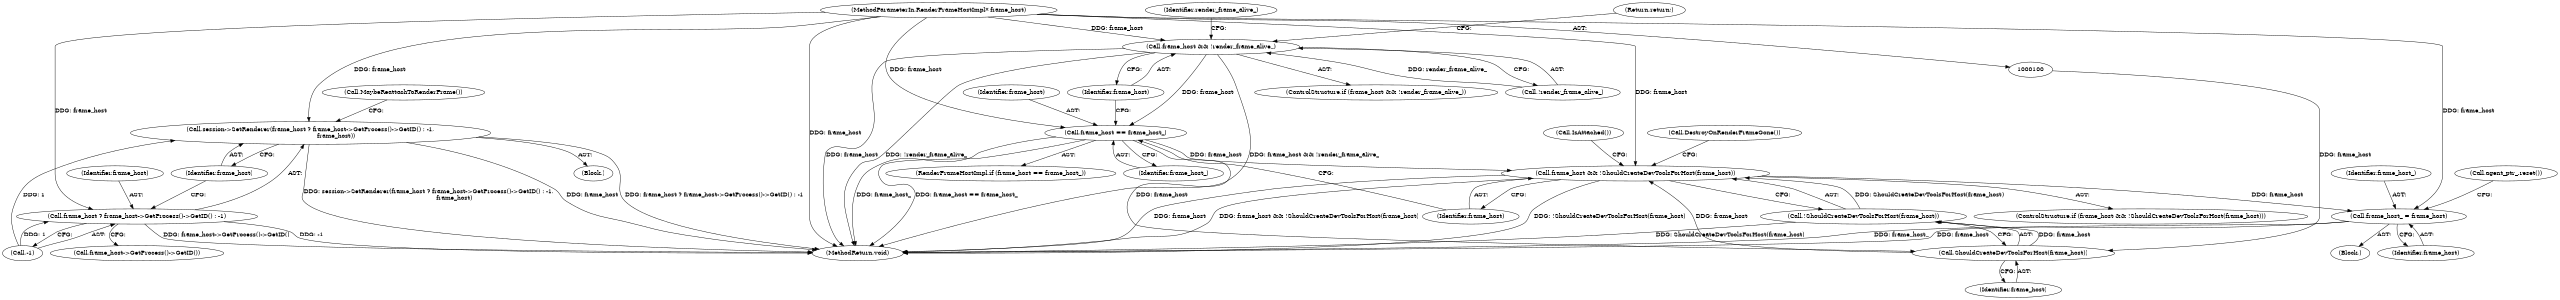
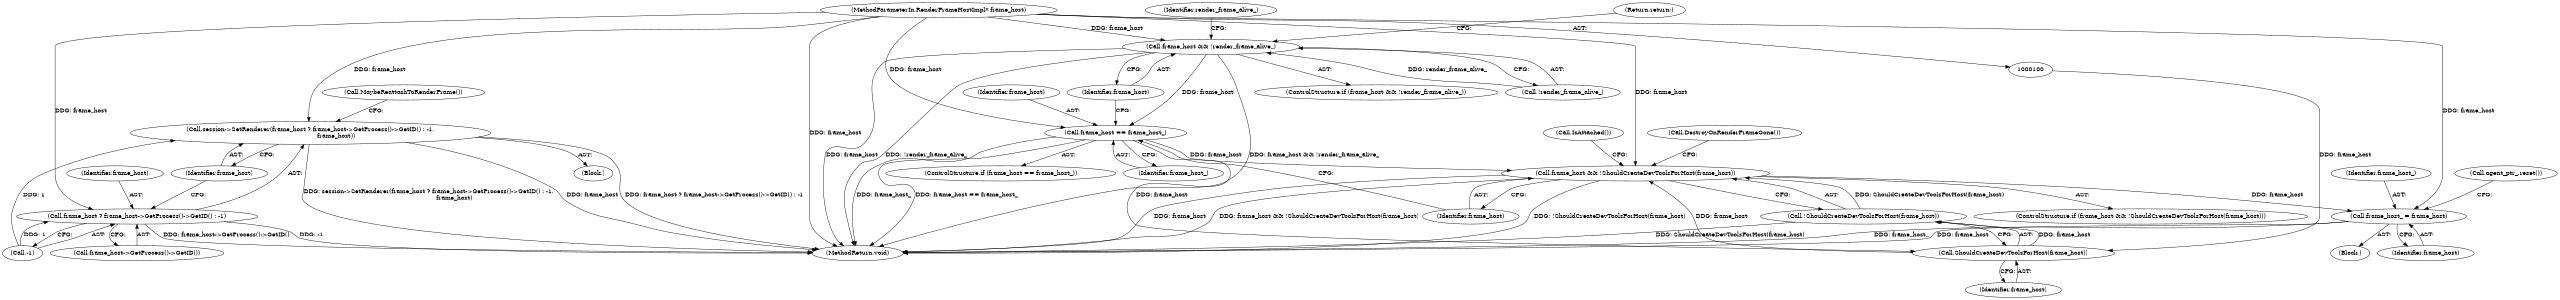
node "(RenderFrameHostImpl,if (frame_host == frame_host_))": label "(RenderFrameHostImpl,if (frame_host == frame_host_))" -> "(ControlStructure,if (frame_host == frame_host_))"
edge "(Call,frame_host->GetProcess()->GetID())" -> "(Call,frame_host ? frame_host->GetProcess()->GetID() : -1)": added, label "AST:"
